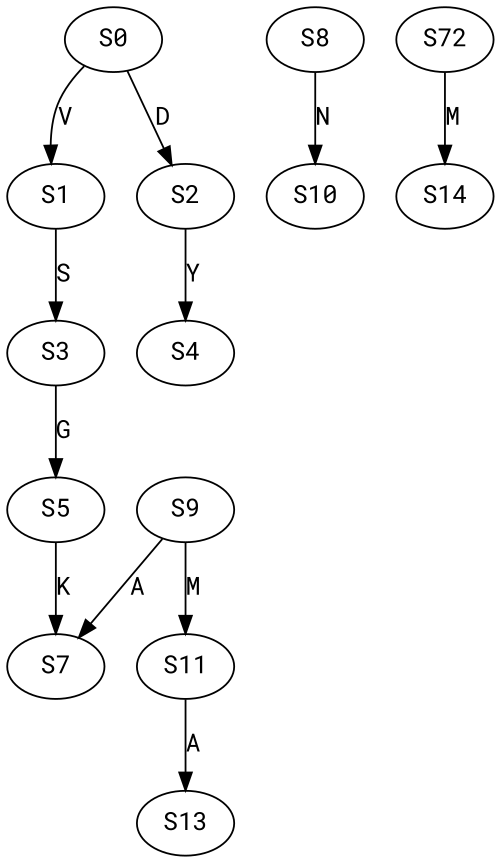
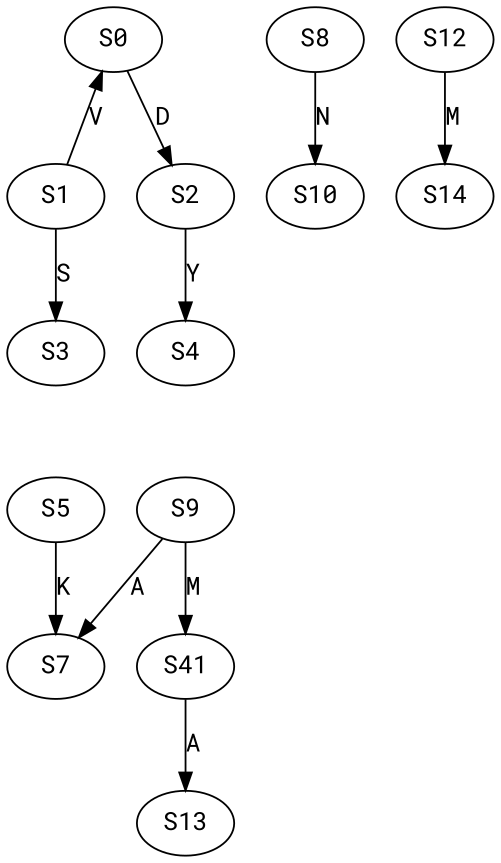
node "S72": label "S72" -> "S12"
edge "S0" -> "S1": reversed
edge "S3" -> "S5": removed, label "G"
node "S11": label "S11" -> "S41"
